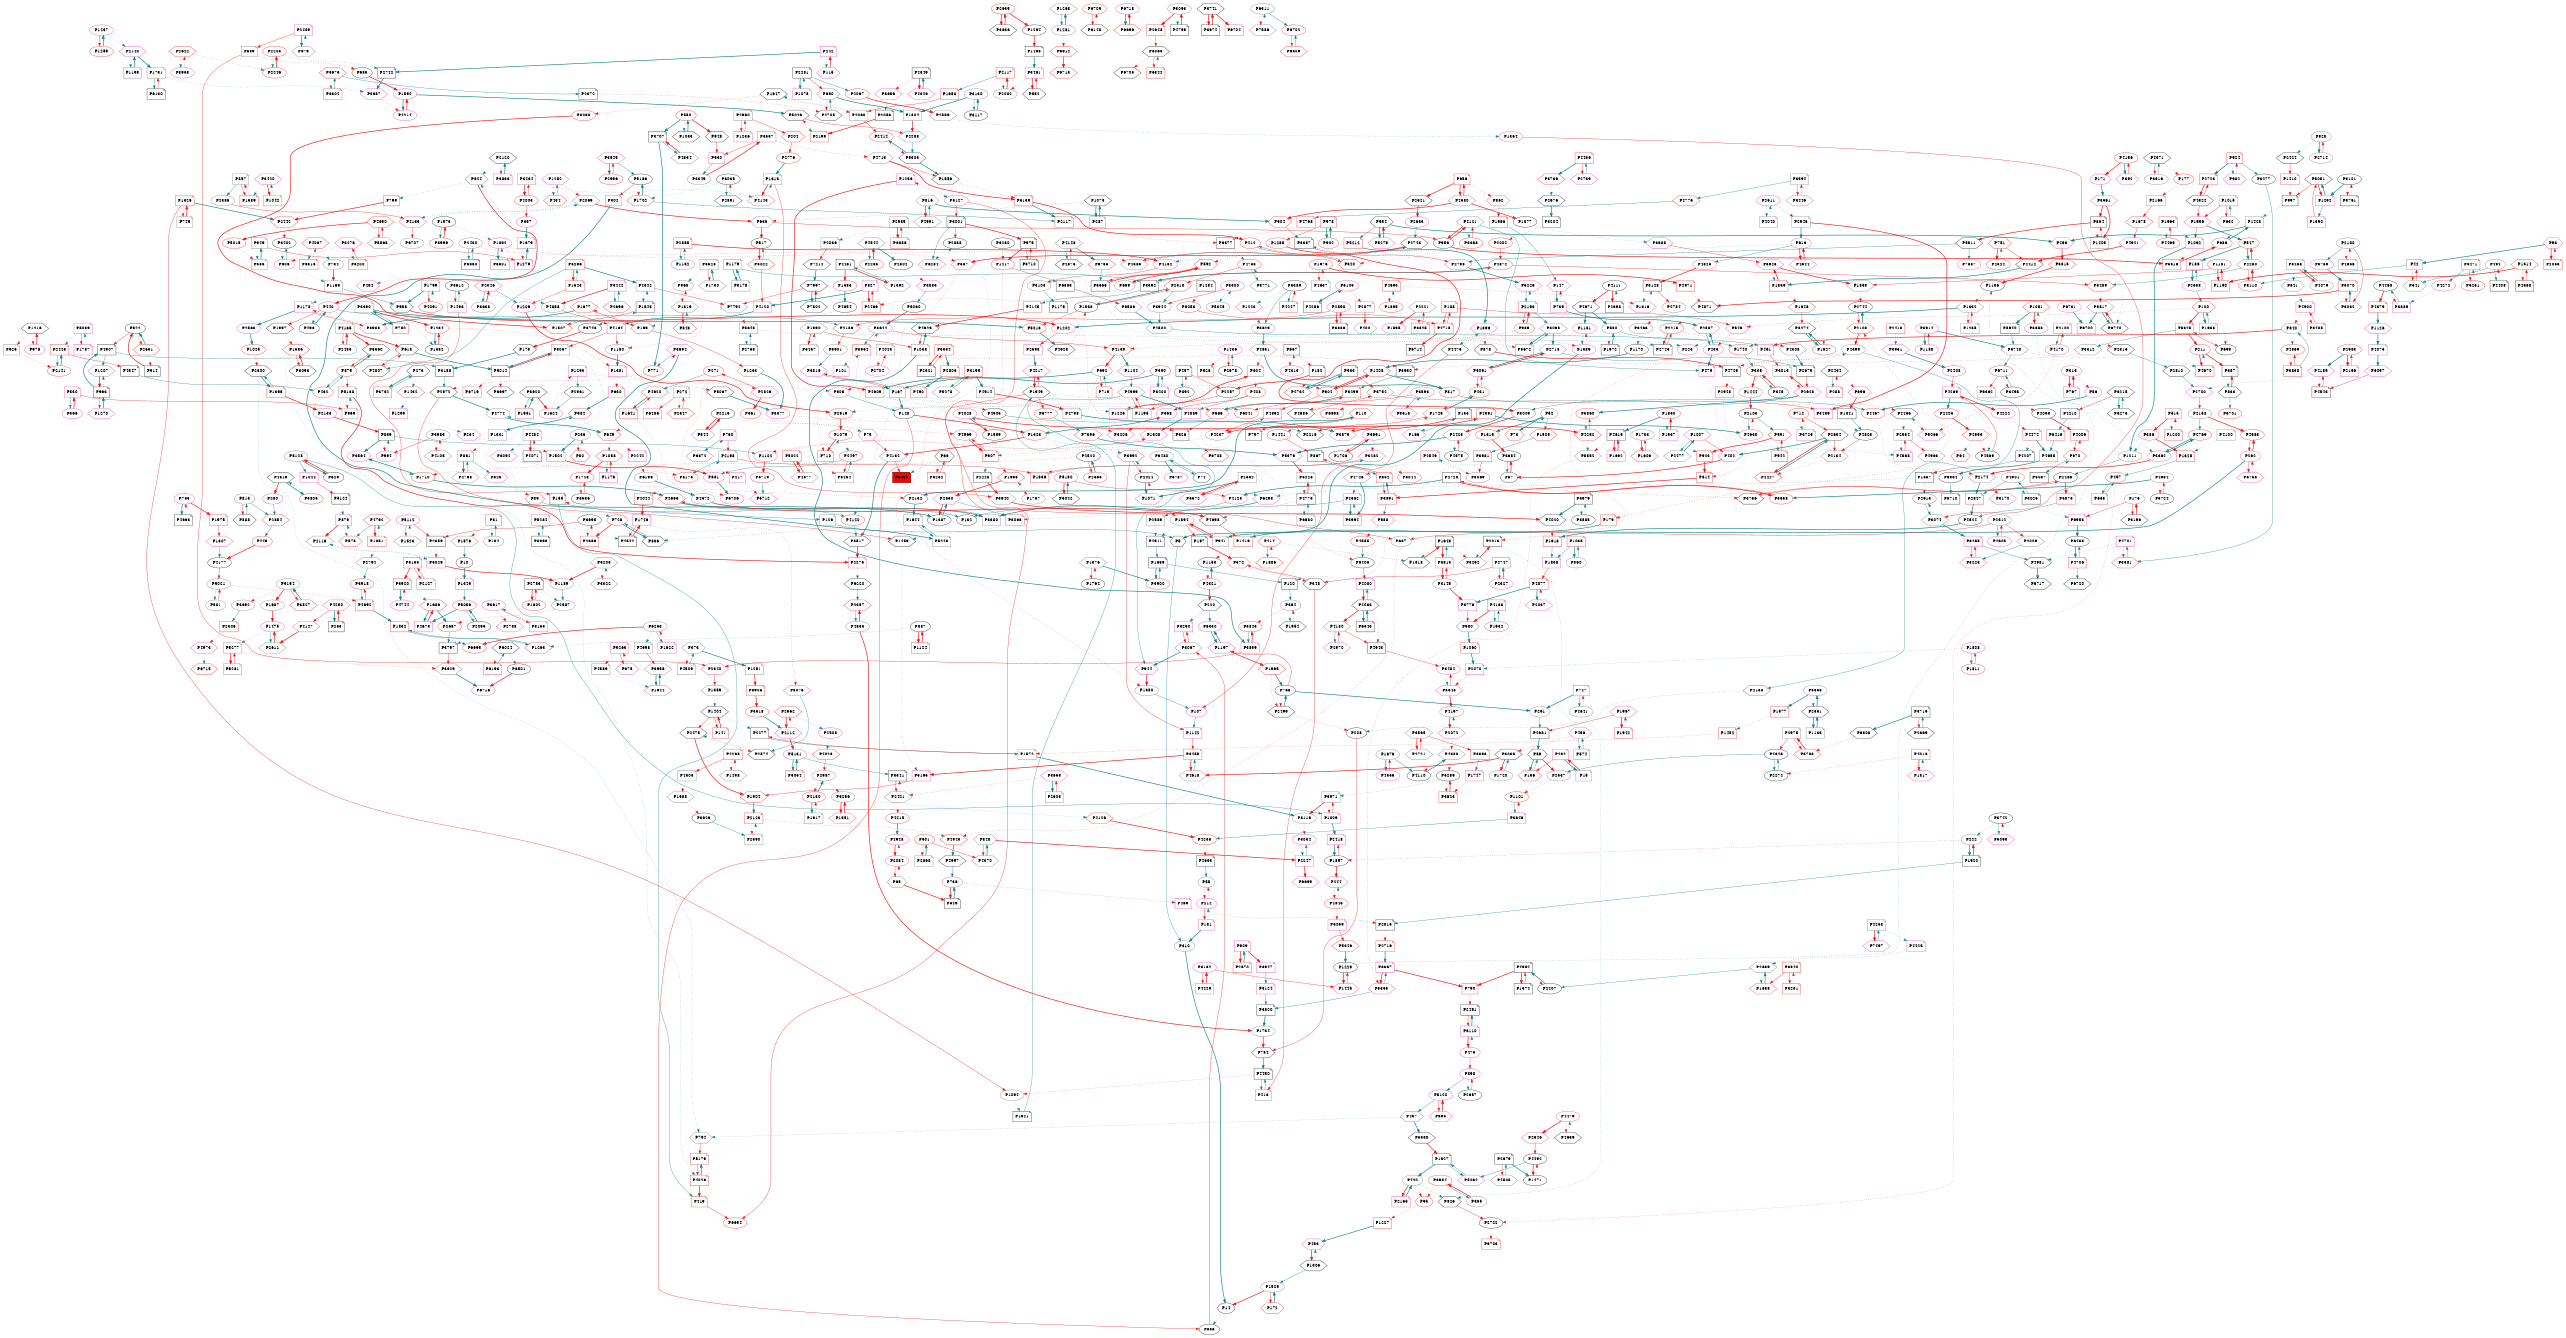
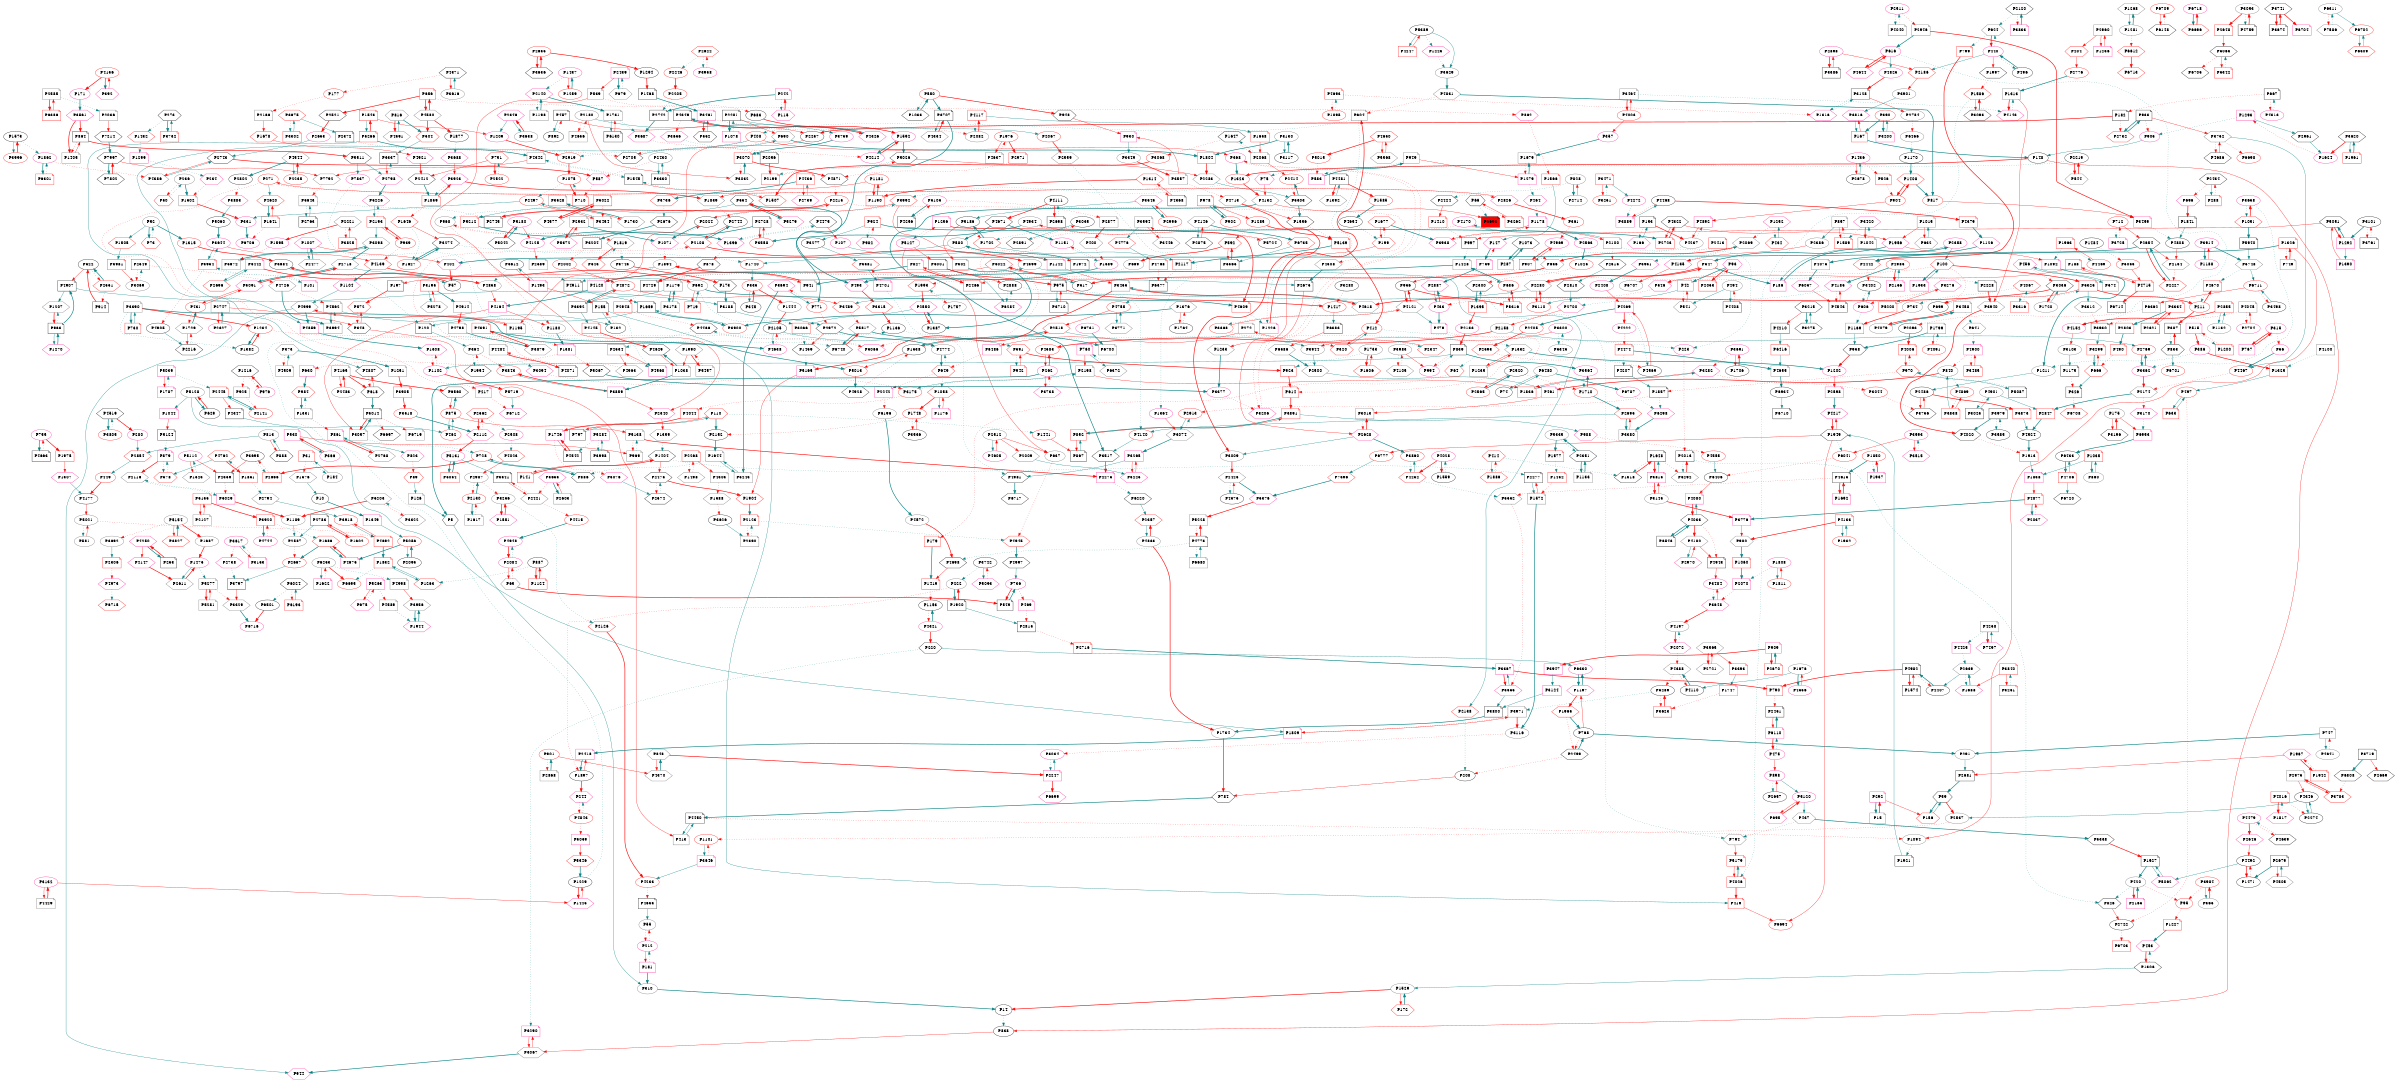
edge "P2205" -> "P2246": removed
edge "P547" -> "P2280": color teal -> red
edge "P3771" -> "P4755": style dotted -> solid
node "P1484": shape note -> ellipse
edge "P2783" -> "P2587": style dotted -> solid
node "P1380": removed
edge "P2669" -> "P3719": removed
